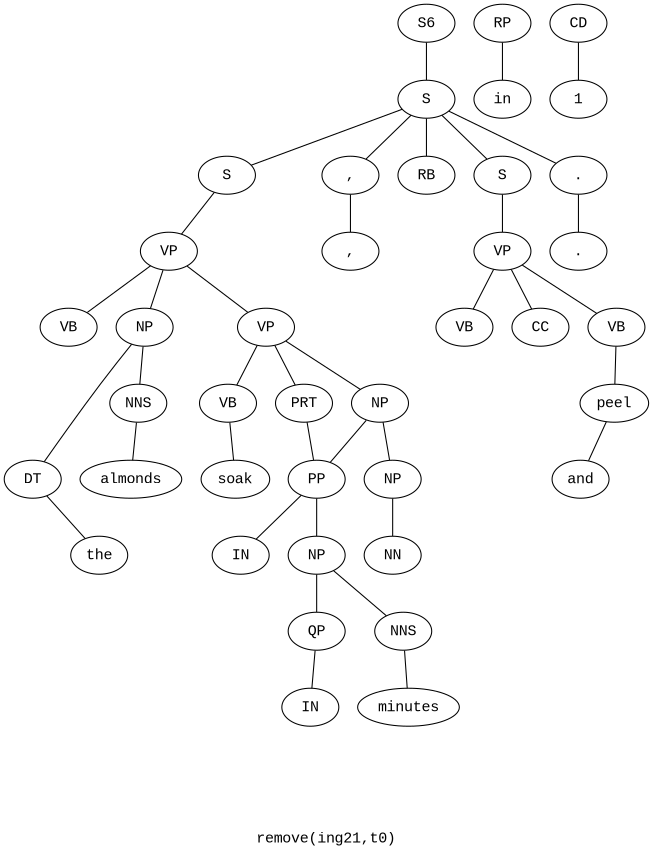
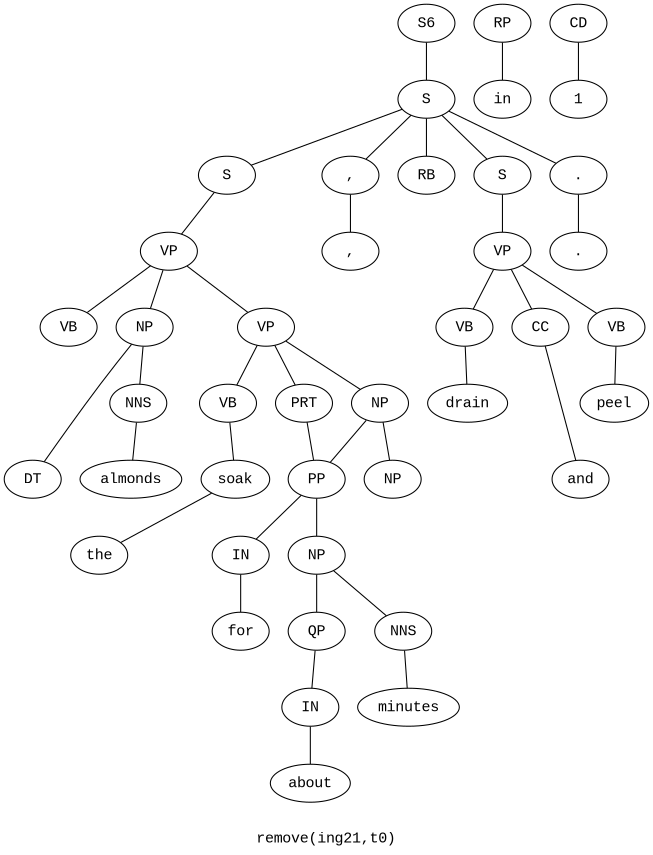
node "drain": added
edge "peel" -- "and": now "CC" -- "and"
edge "DT" -- "the": now "soak" -- "the"
node "NN": removed
node "for": added
node "about": added
